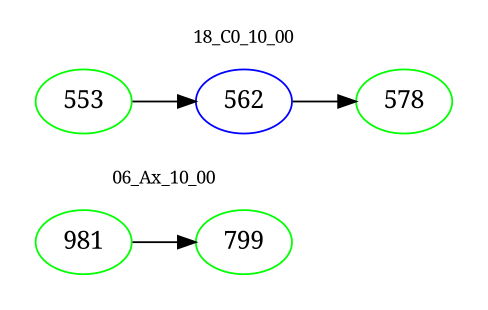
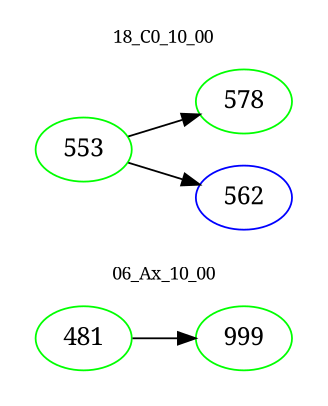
edge "562" -> "578": now "553" -> "578"
node "981": label "981" -> "481"
node "799": label "799" -> "999"
